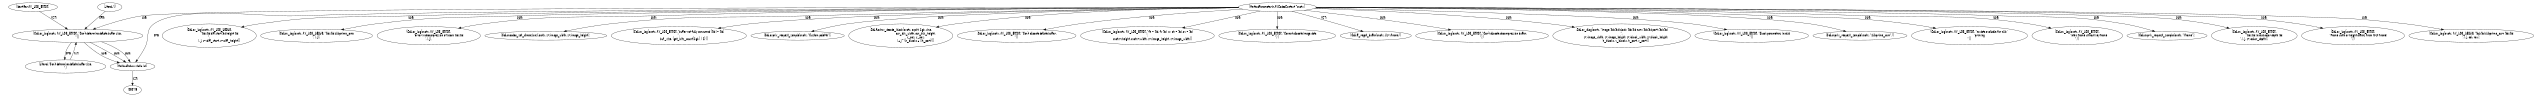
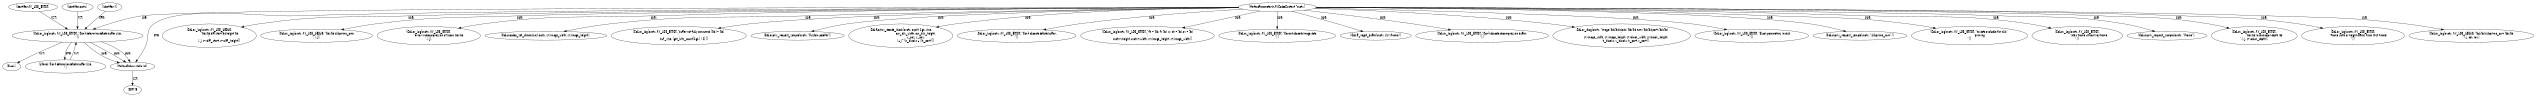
node "(Identifier,avctx)": added
node "(Literal,1)": label "(Literal,1)" -> "(Identifier,1)"
edge "(MethodParameterIn,AVCodecContext *avctx)" -> "(Call,ff_reget_buffer(avctx, &s->frame))": label "AST: " -> "DDG: "
node "(Block,)": added
node "1000115": label "1000115" -> "1009115"
